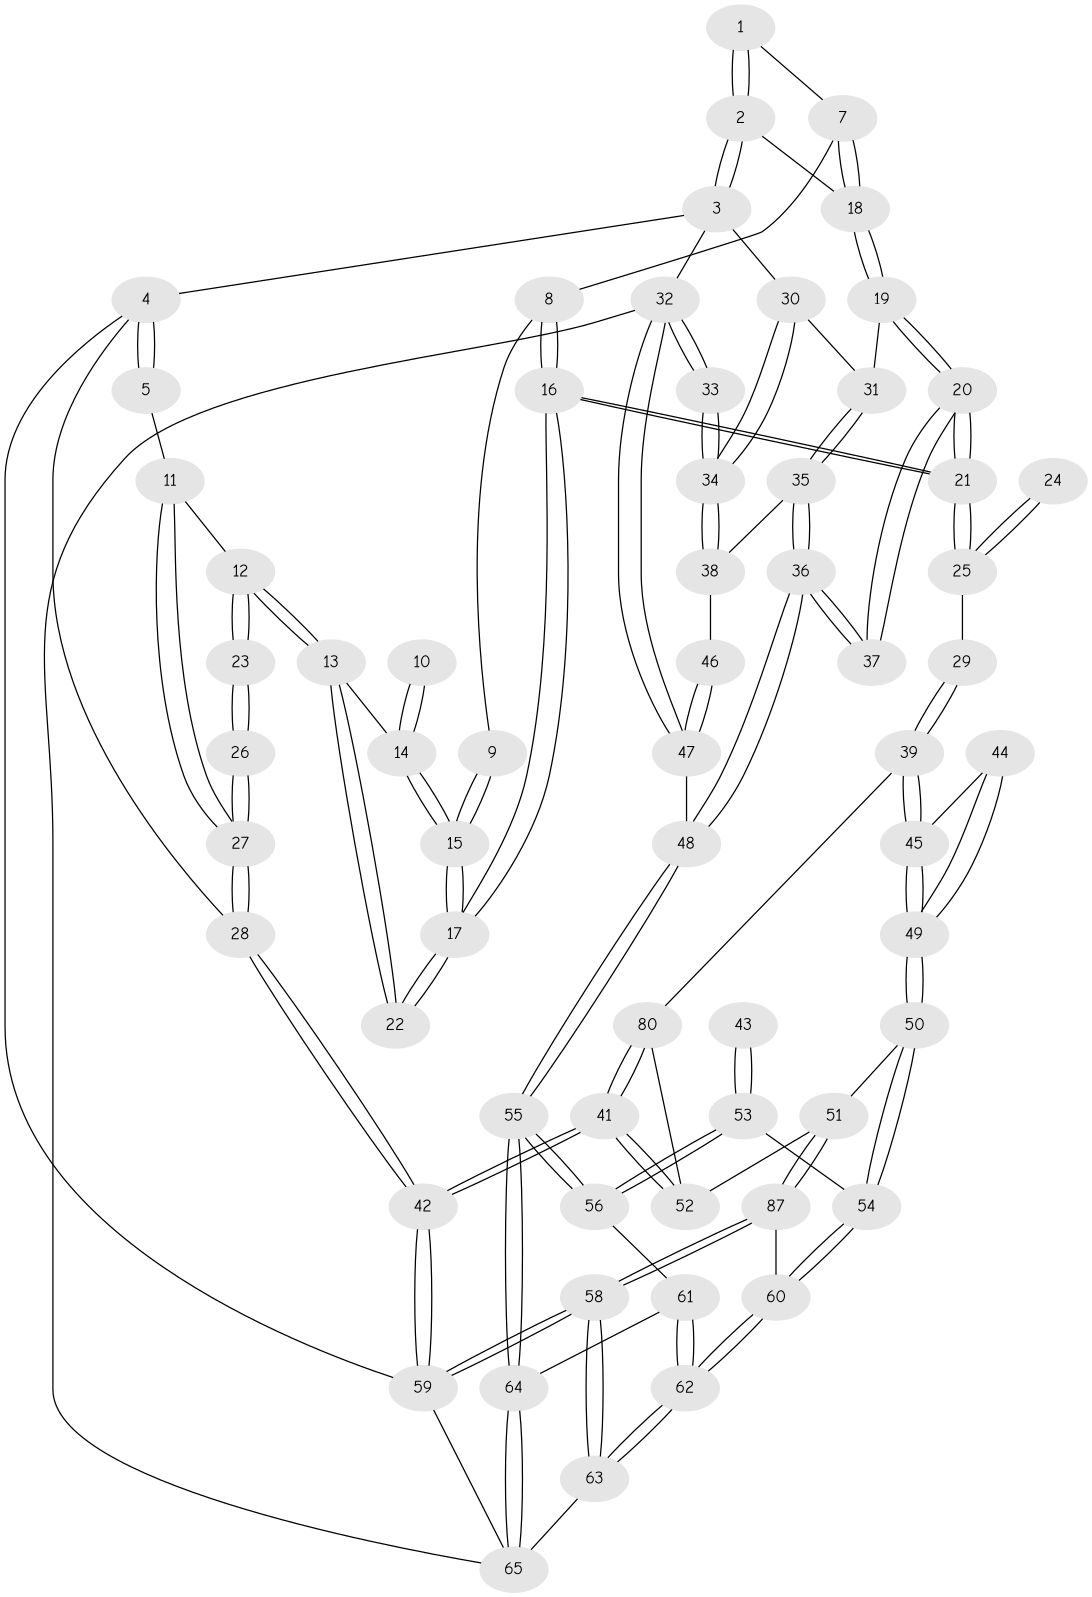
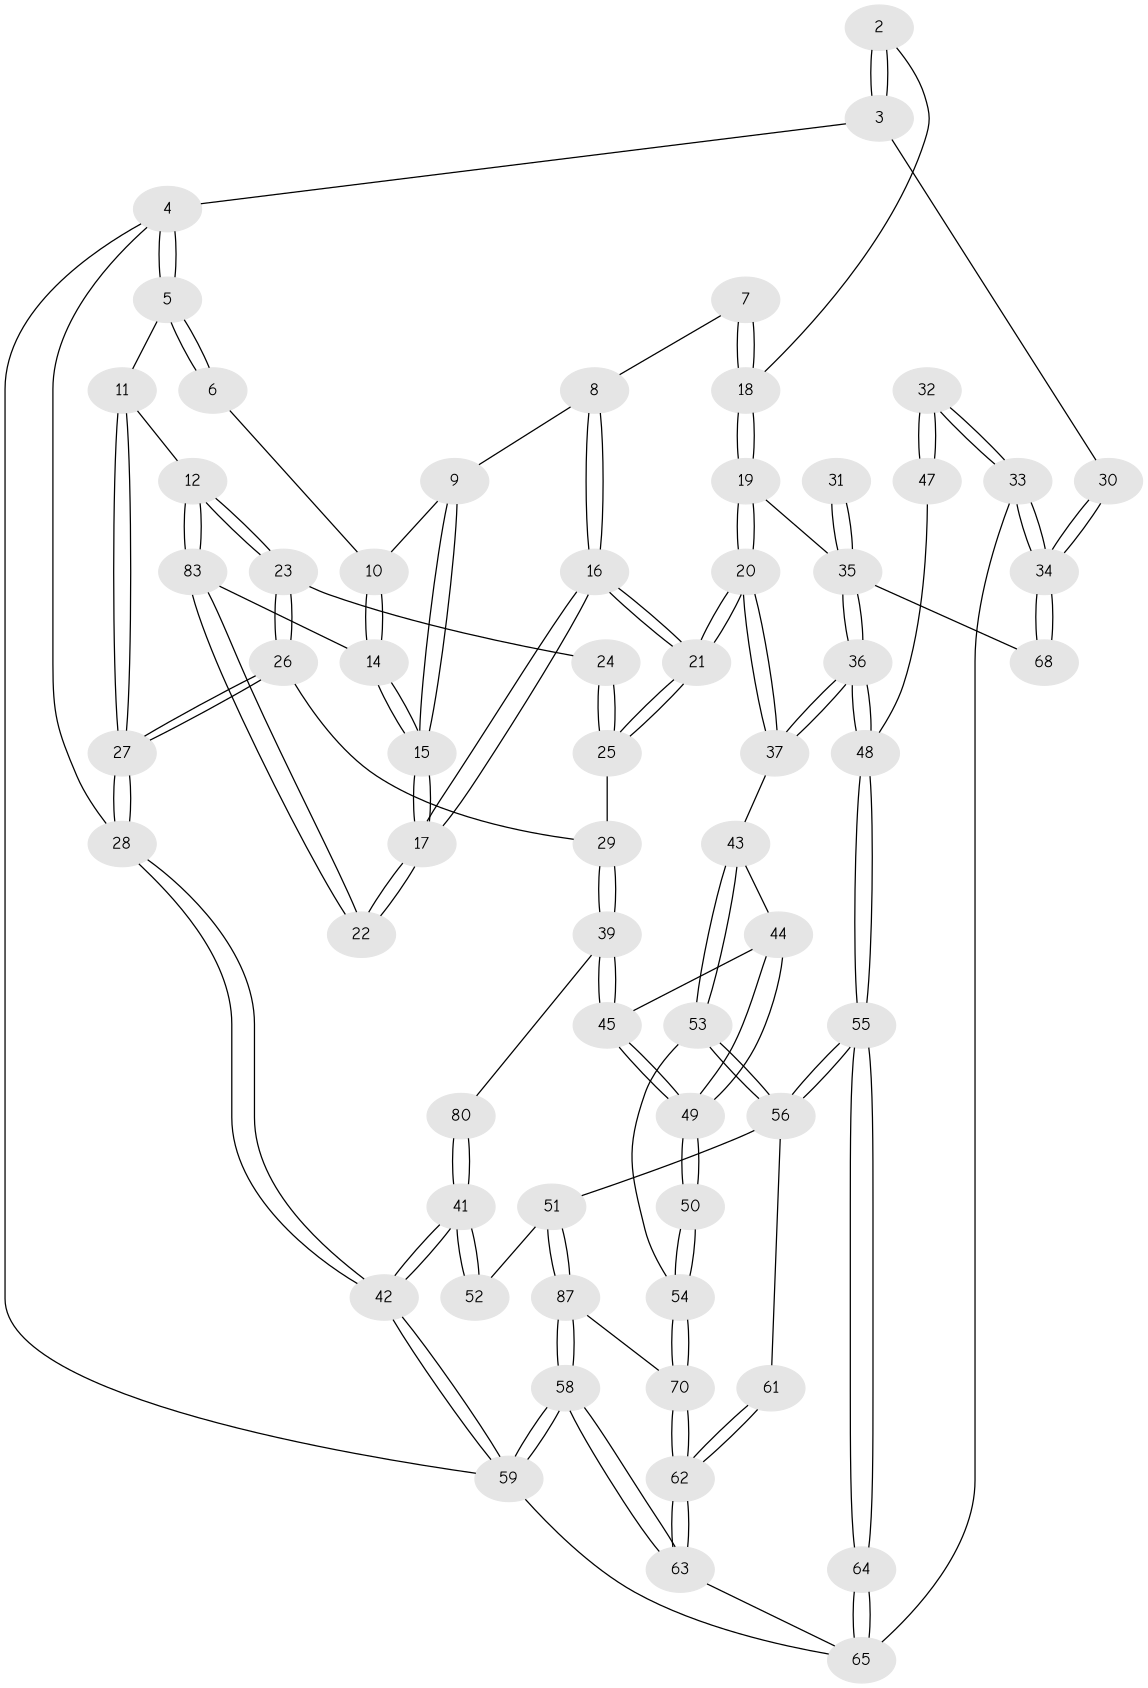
node "1": removed
edge "3" -- "32": removed
edge "30" -- "31": removed
edge "19" -- "31": now "19" -- "35"
node "6": added
edge "9" -- "10": added
node "38": label "38" -> "68"
edge "23" -- "24": added
node "13": label "13" -> "83"
node "46": removed
edge "37" -- "43": added
edge "26" -- "29": added
edge "32" -- "65": now "33" -- "65"
edge "43" -- "44": added
edge "50" -- "51": now "56" -- "51"
edge "80" -- "52": removed
node "60": label "60" -> "70"
edge "61" -- "64": removed
